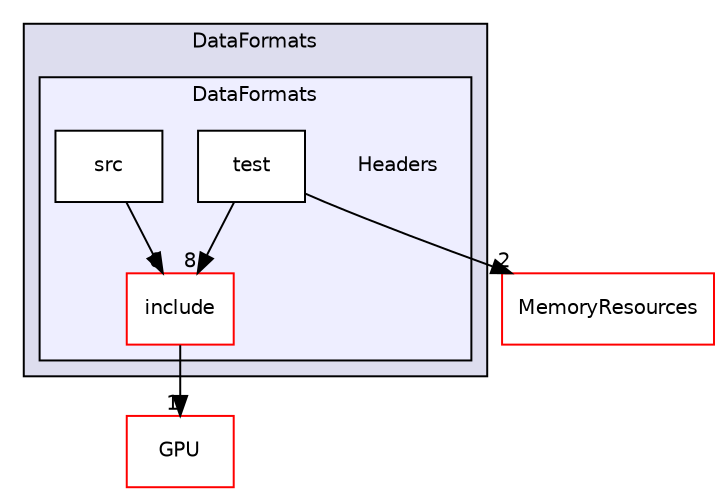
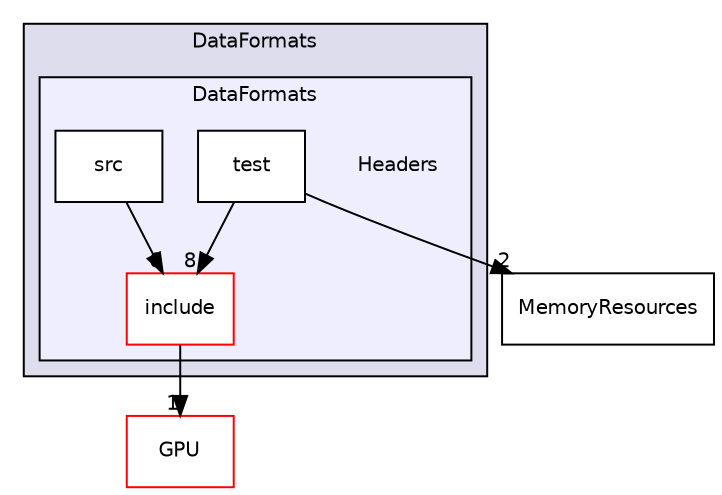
node "MemoryResources": color red -> black
